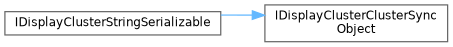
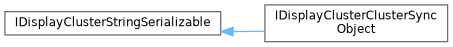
edge "IDisplayClusterStringSerializable" -> "IDisplayClusterClusterSync Object": reversed
